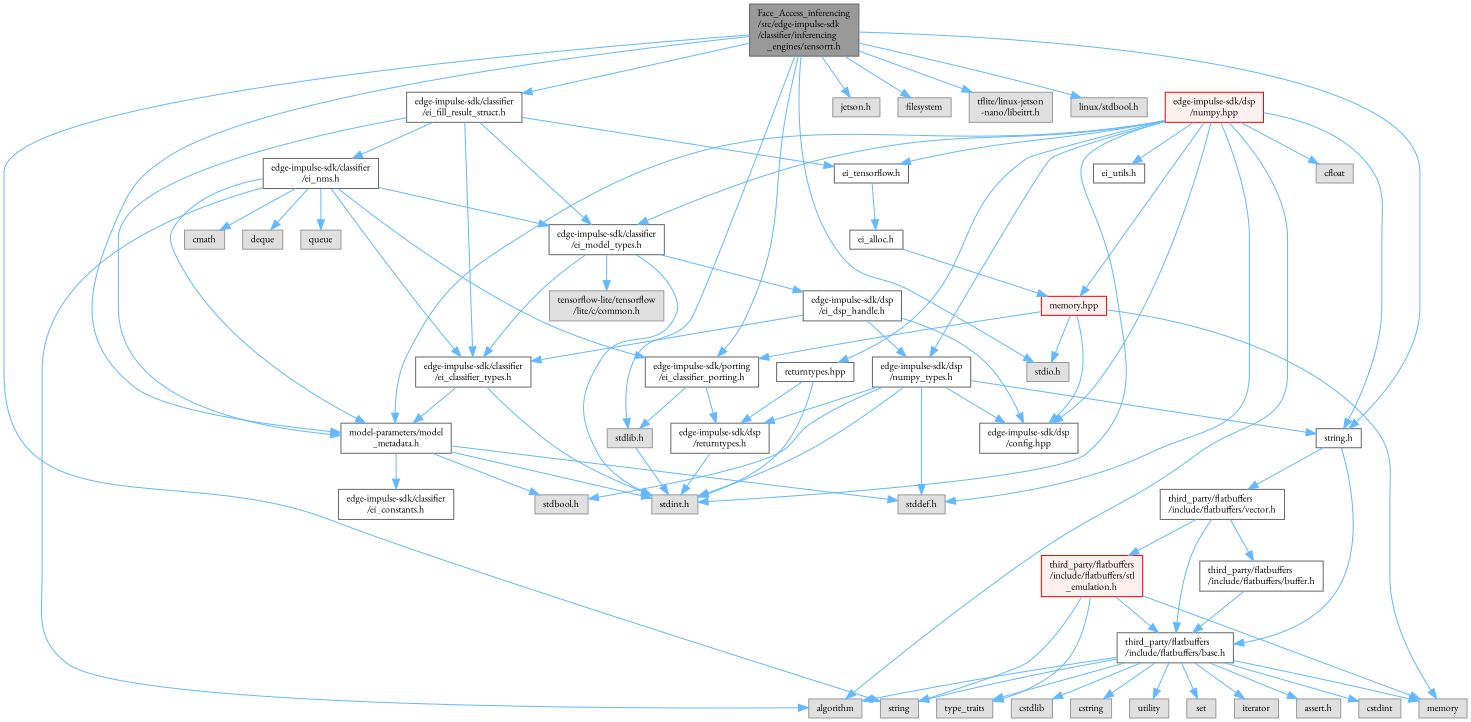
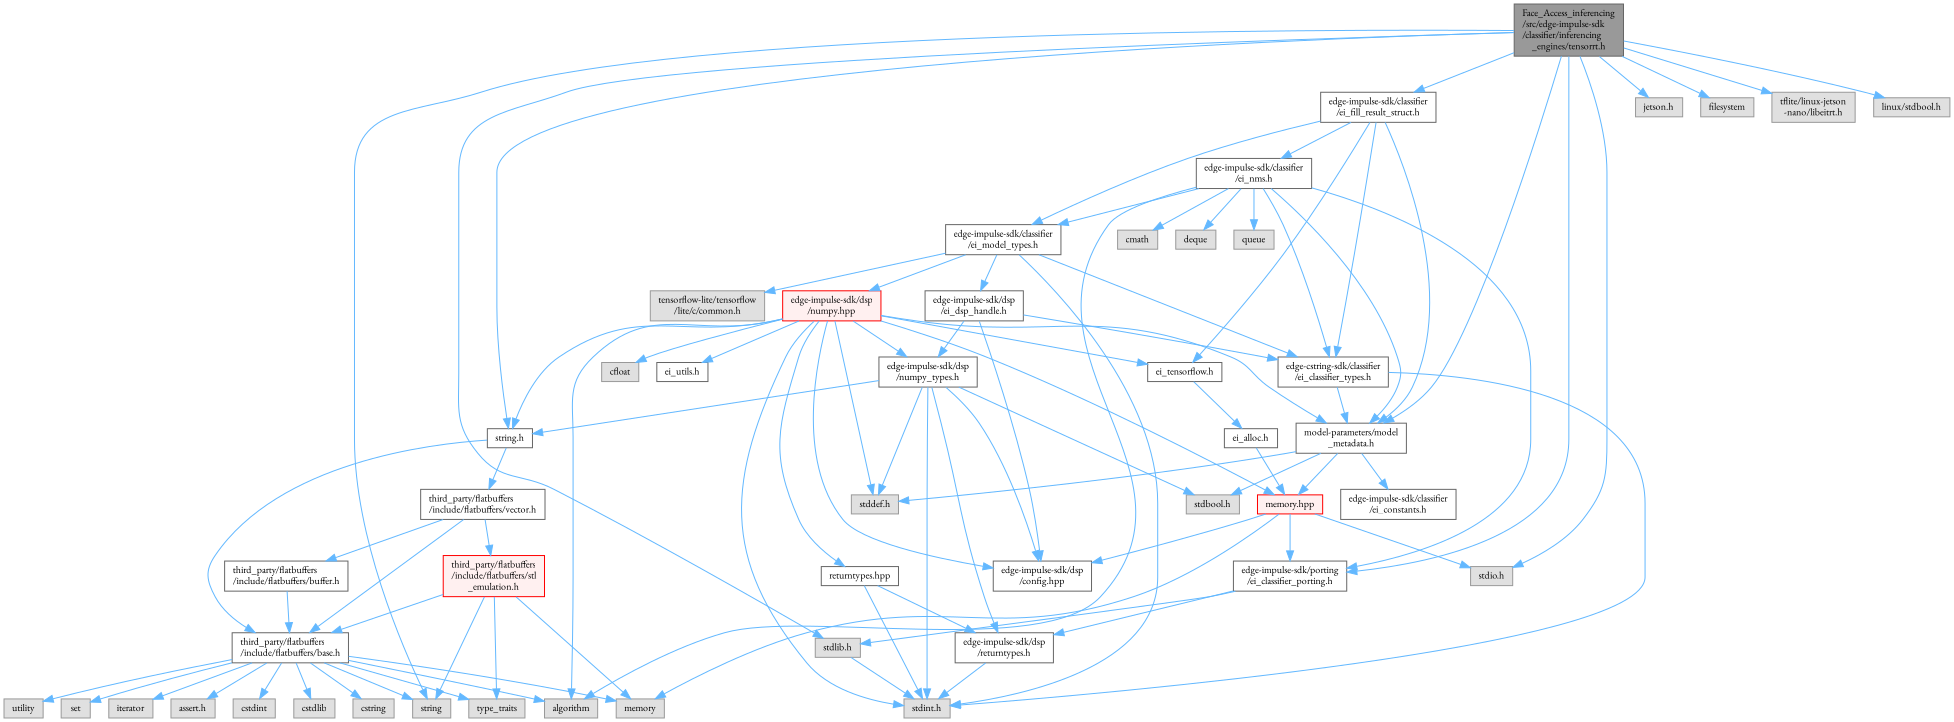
edge "edge-impulse-sdk/dsp /numpy.hpp" -> "edge-impulse-sdk/classifier /ei_model_types.h": reversed
node "edge-impulse-sdk/classifier /ei_classifier_types.h": label "edge-impulse-sdk/classifier /ei_classifier_types.h" -> "edge-cstring-sdk/classifier /ei_classifier_types.h"
edge "model-parameters/model _metadata.h" -> "stdint.h": now "model-parameters/model _metadata.h" -> "memory.hpp"
